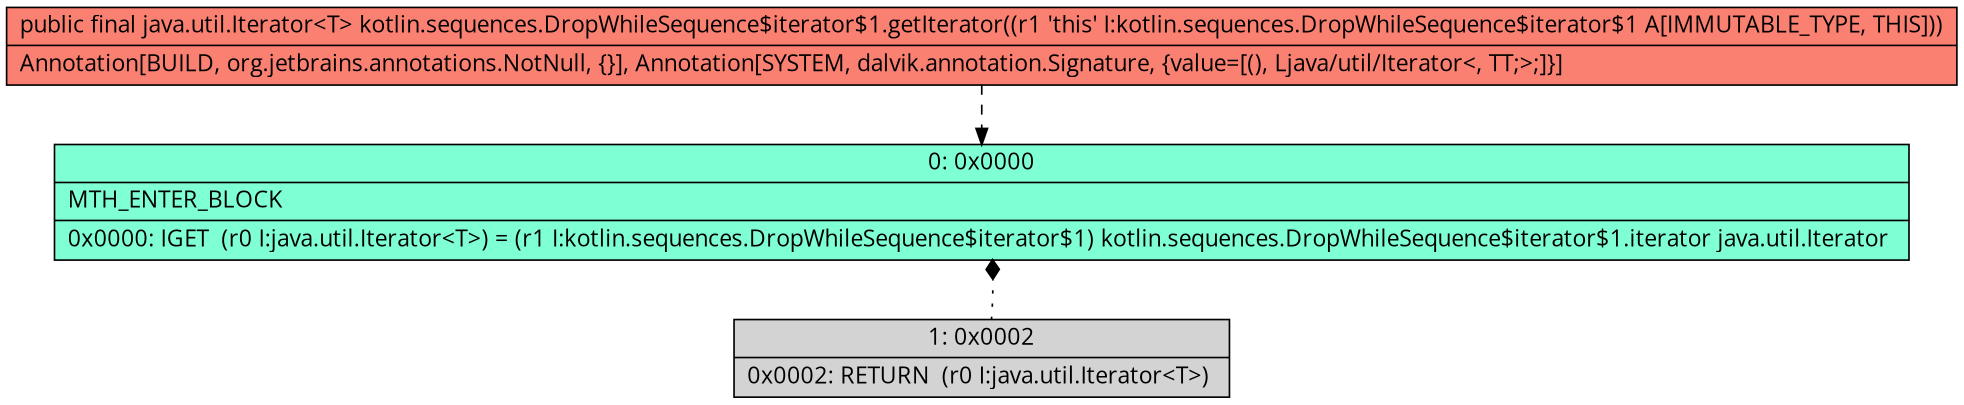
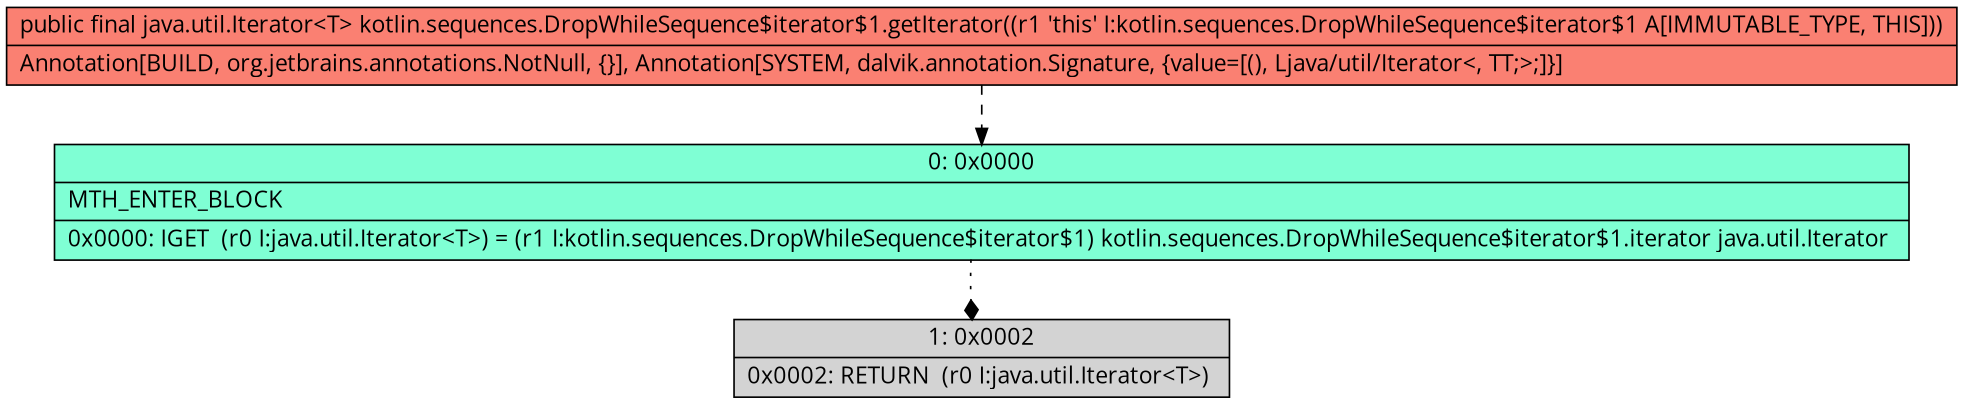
edge "1: 0x0002" -> "0: 0x0000": reversed
